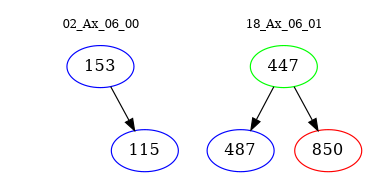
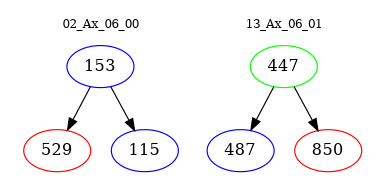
cluster "18_Ax_06_01": label "18_Ax_06_01" -> "13_Ax_06_01"
node "529": added
